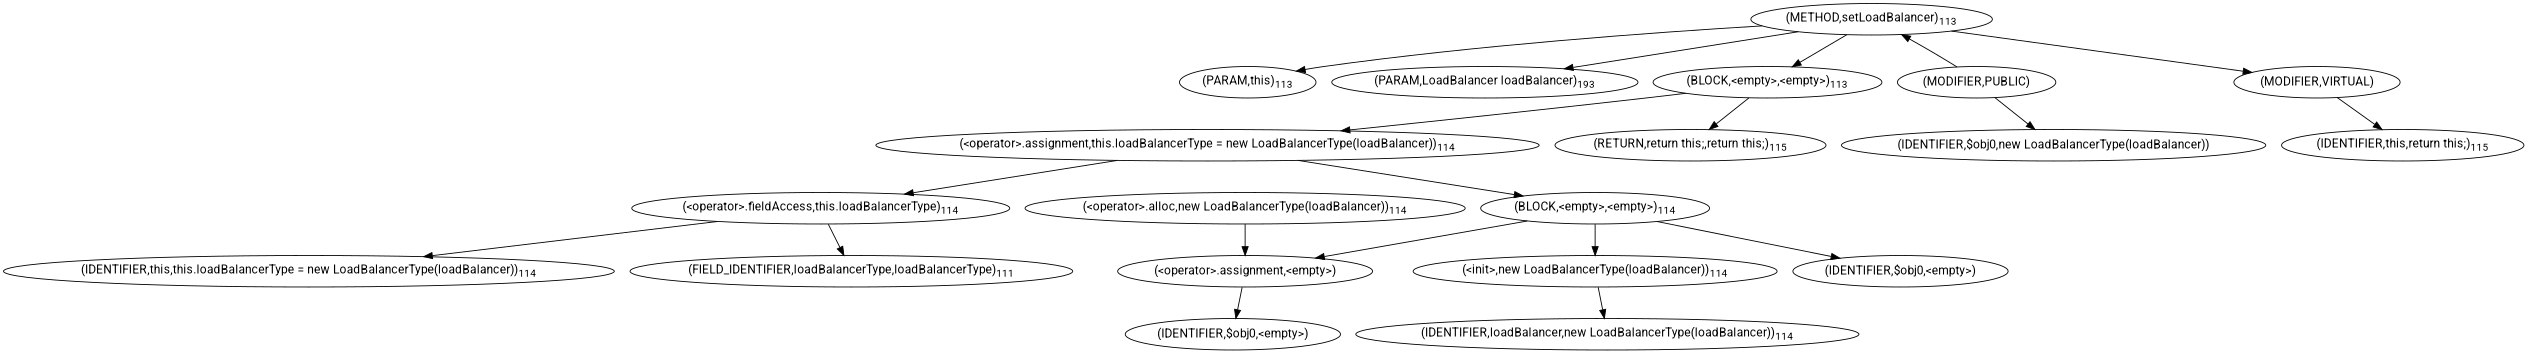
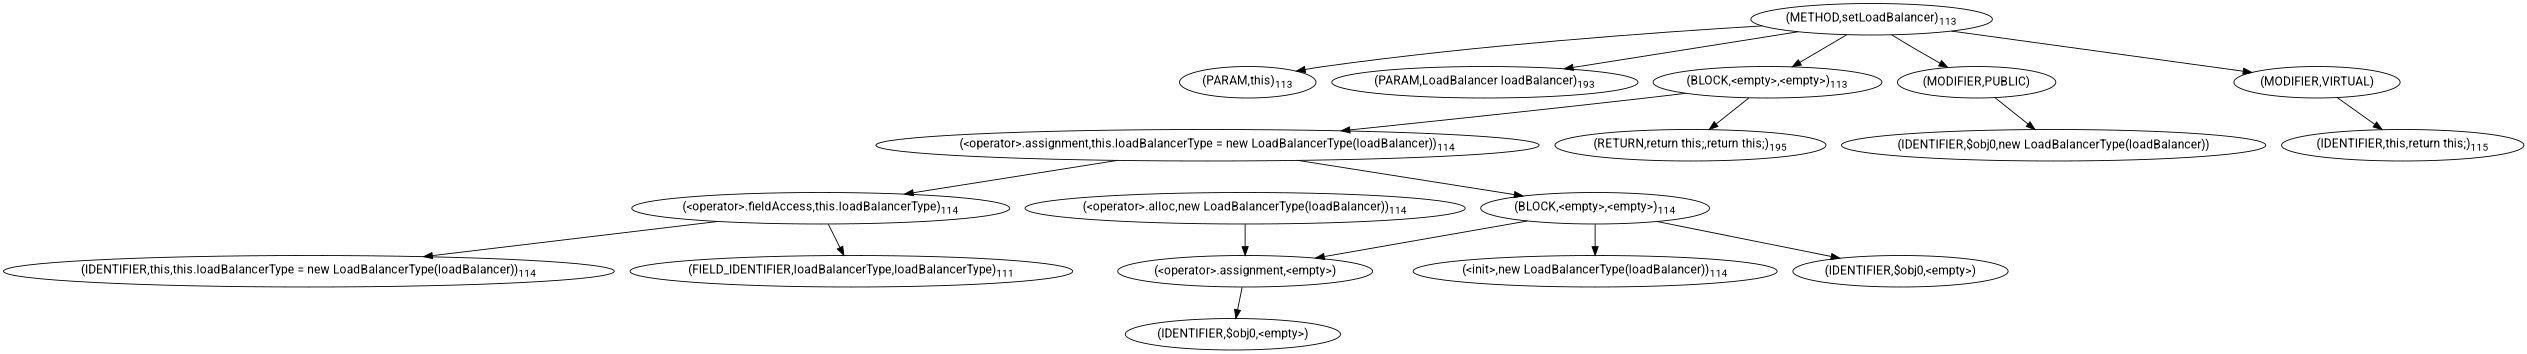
edge "(MODIFIER,PUBLIC)" -> "(METHOD,setLoadBalancer)": reversed
node "(RETURN,return this;,return this;)": text "115" -> "195"
node "(IDENTIFIER,loadBalancer,new LoadBalancerType(loadBalancer))": removed
